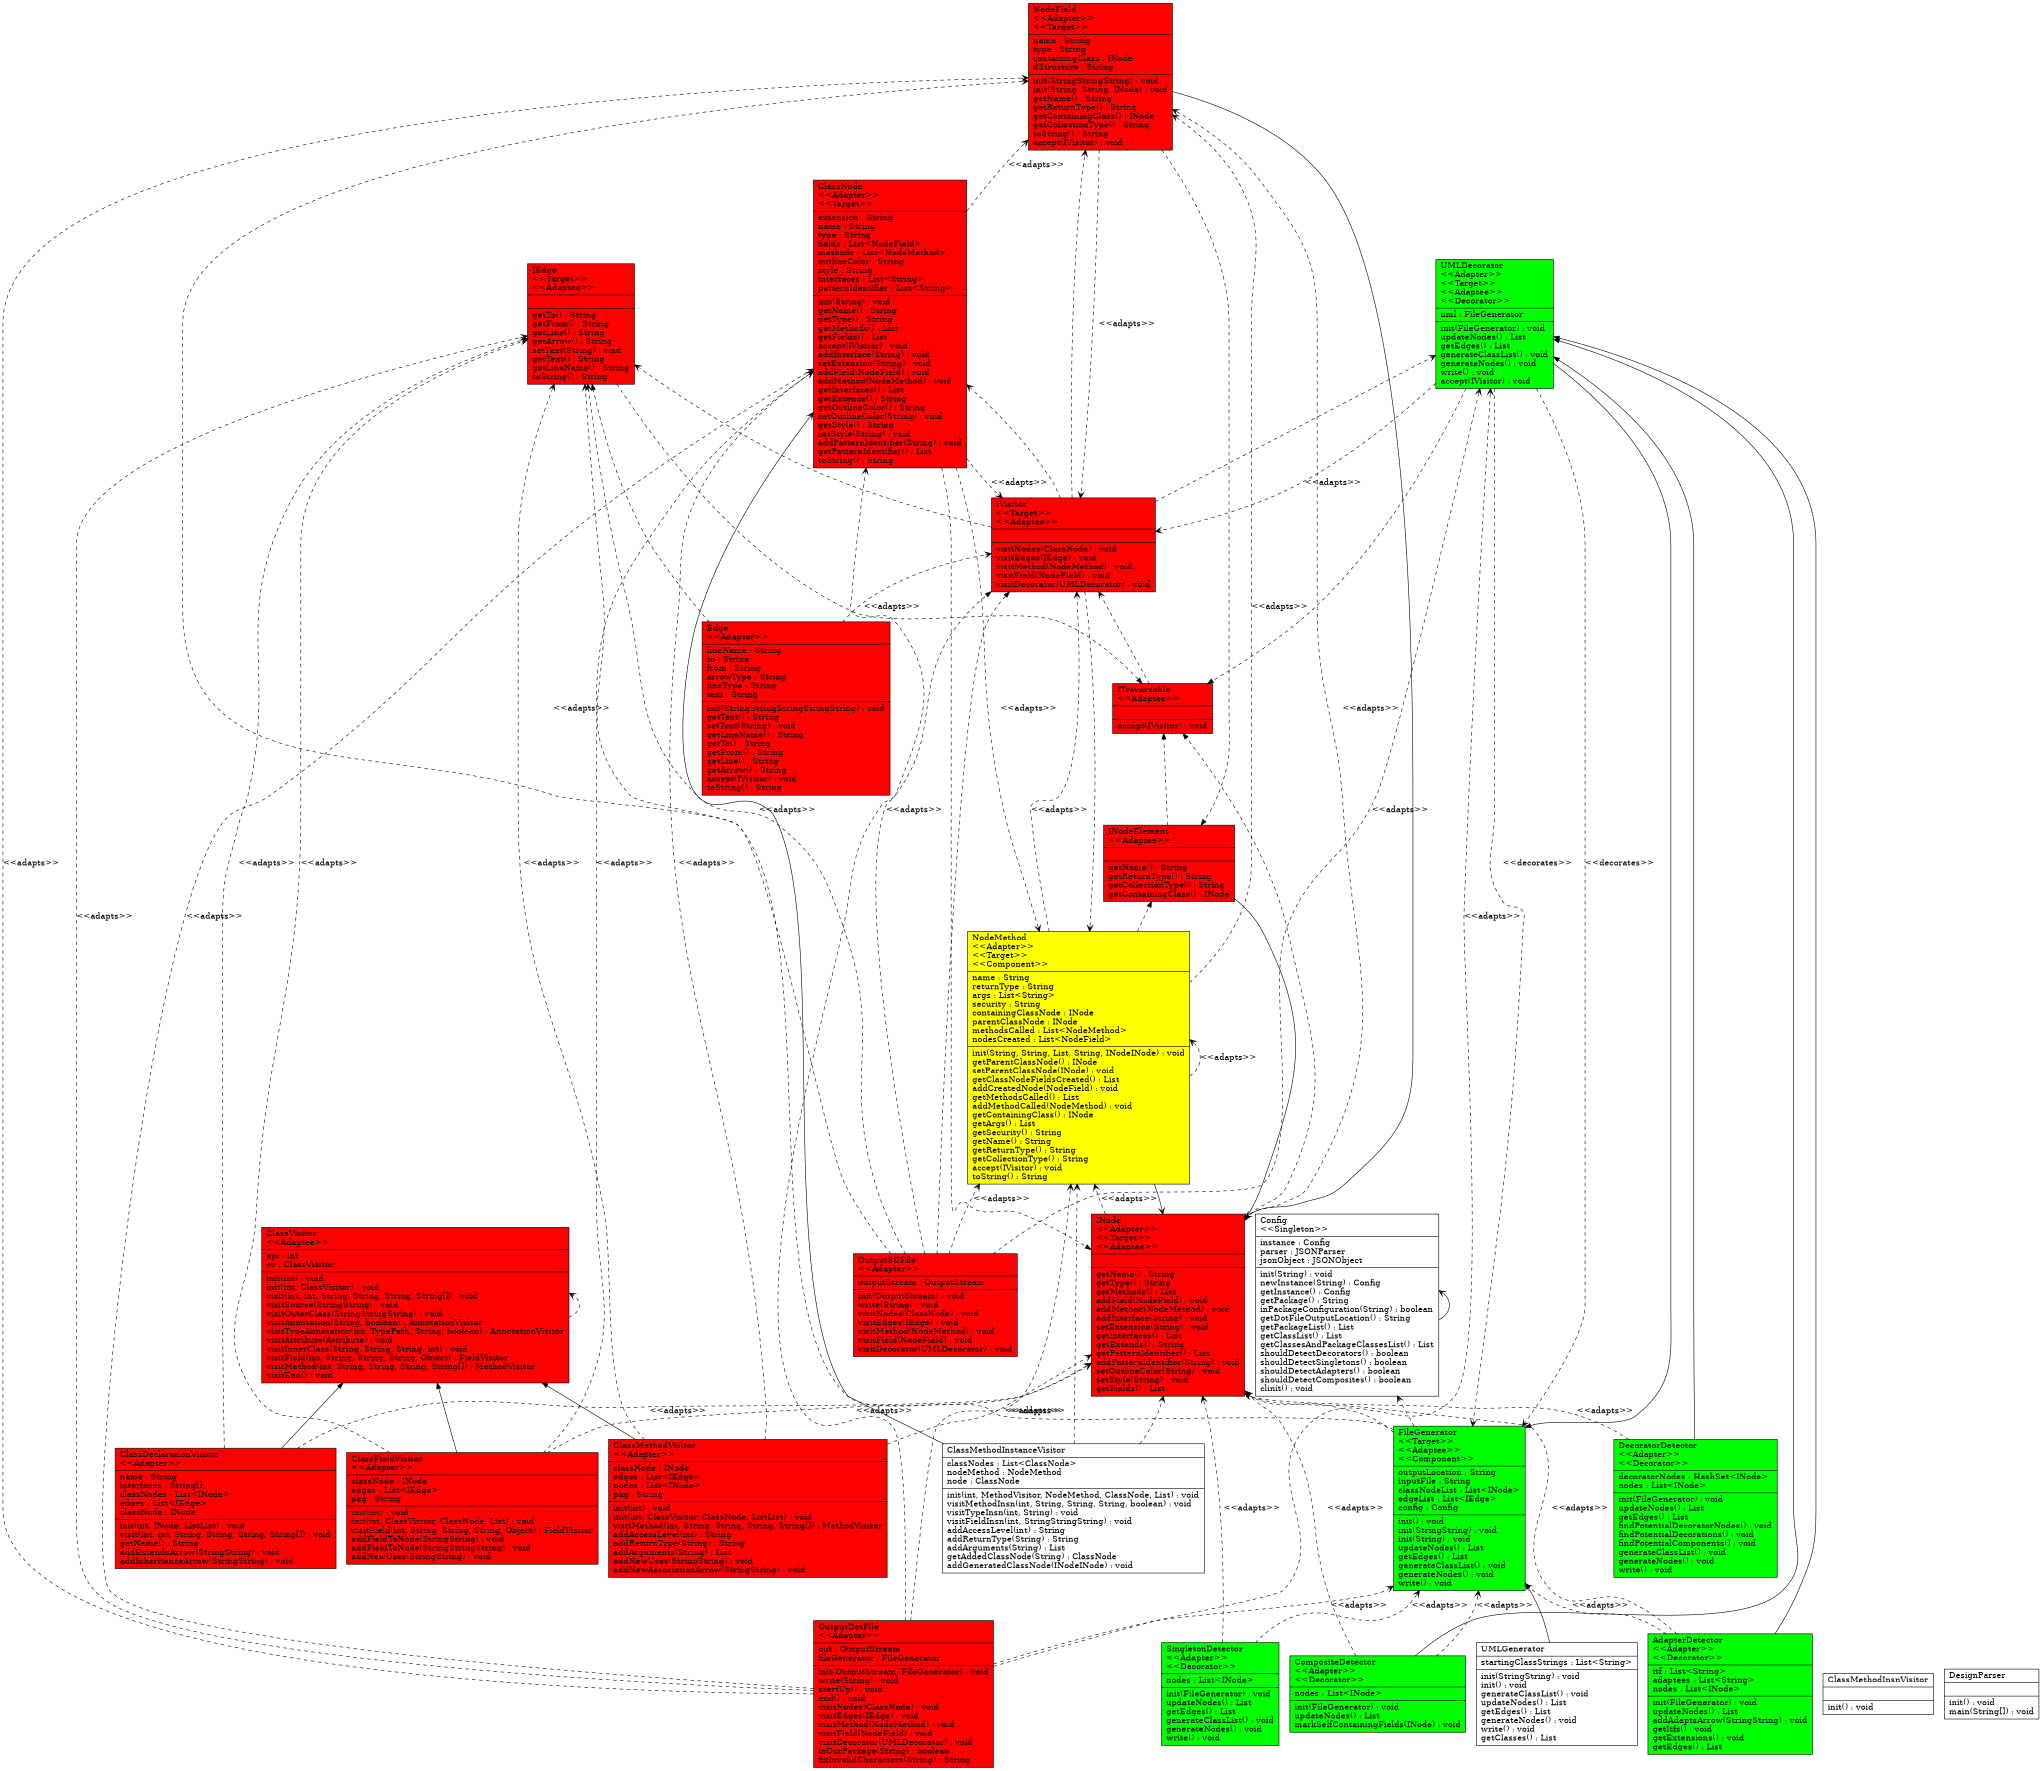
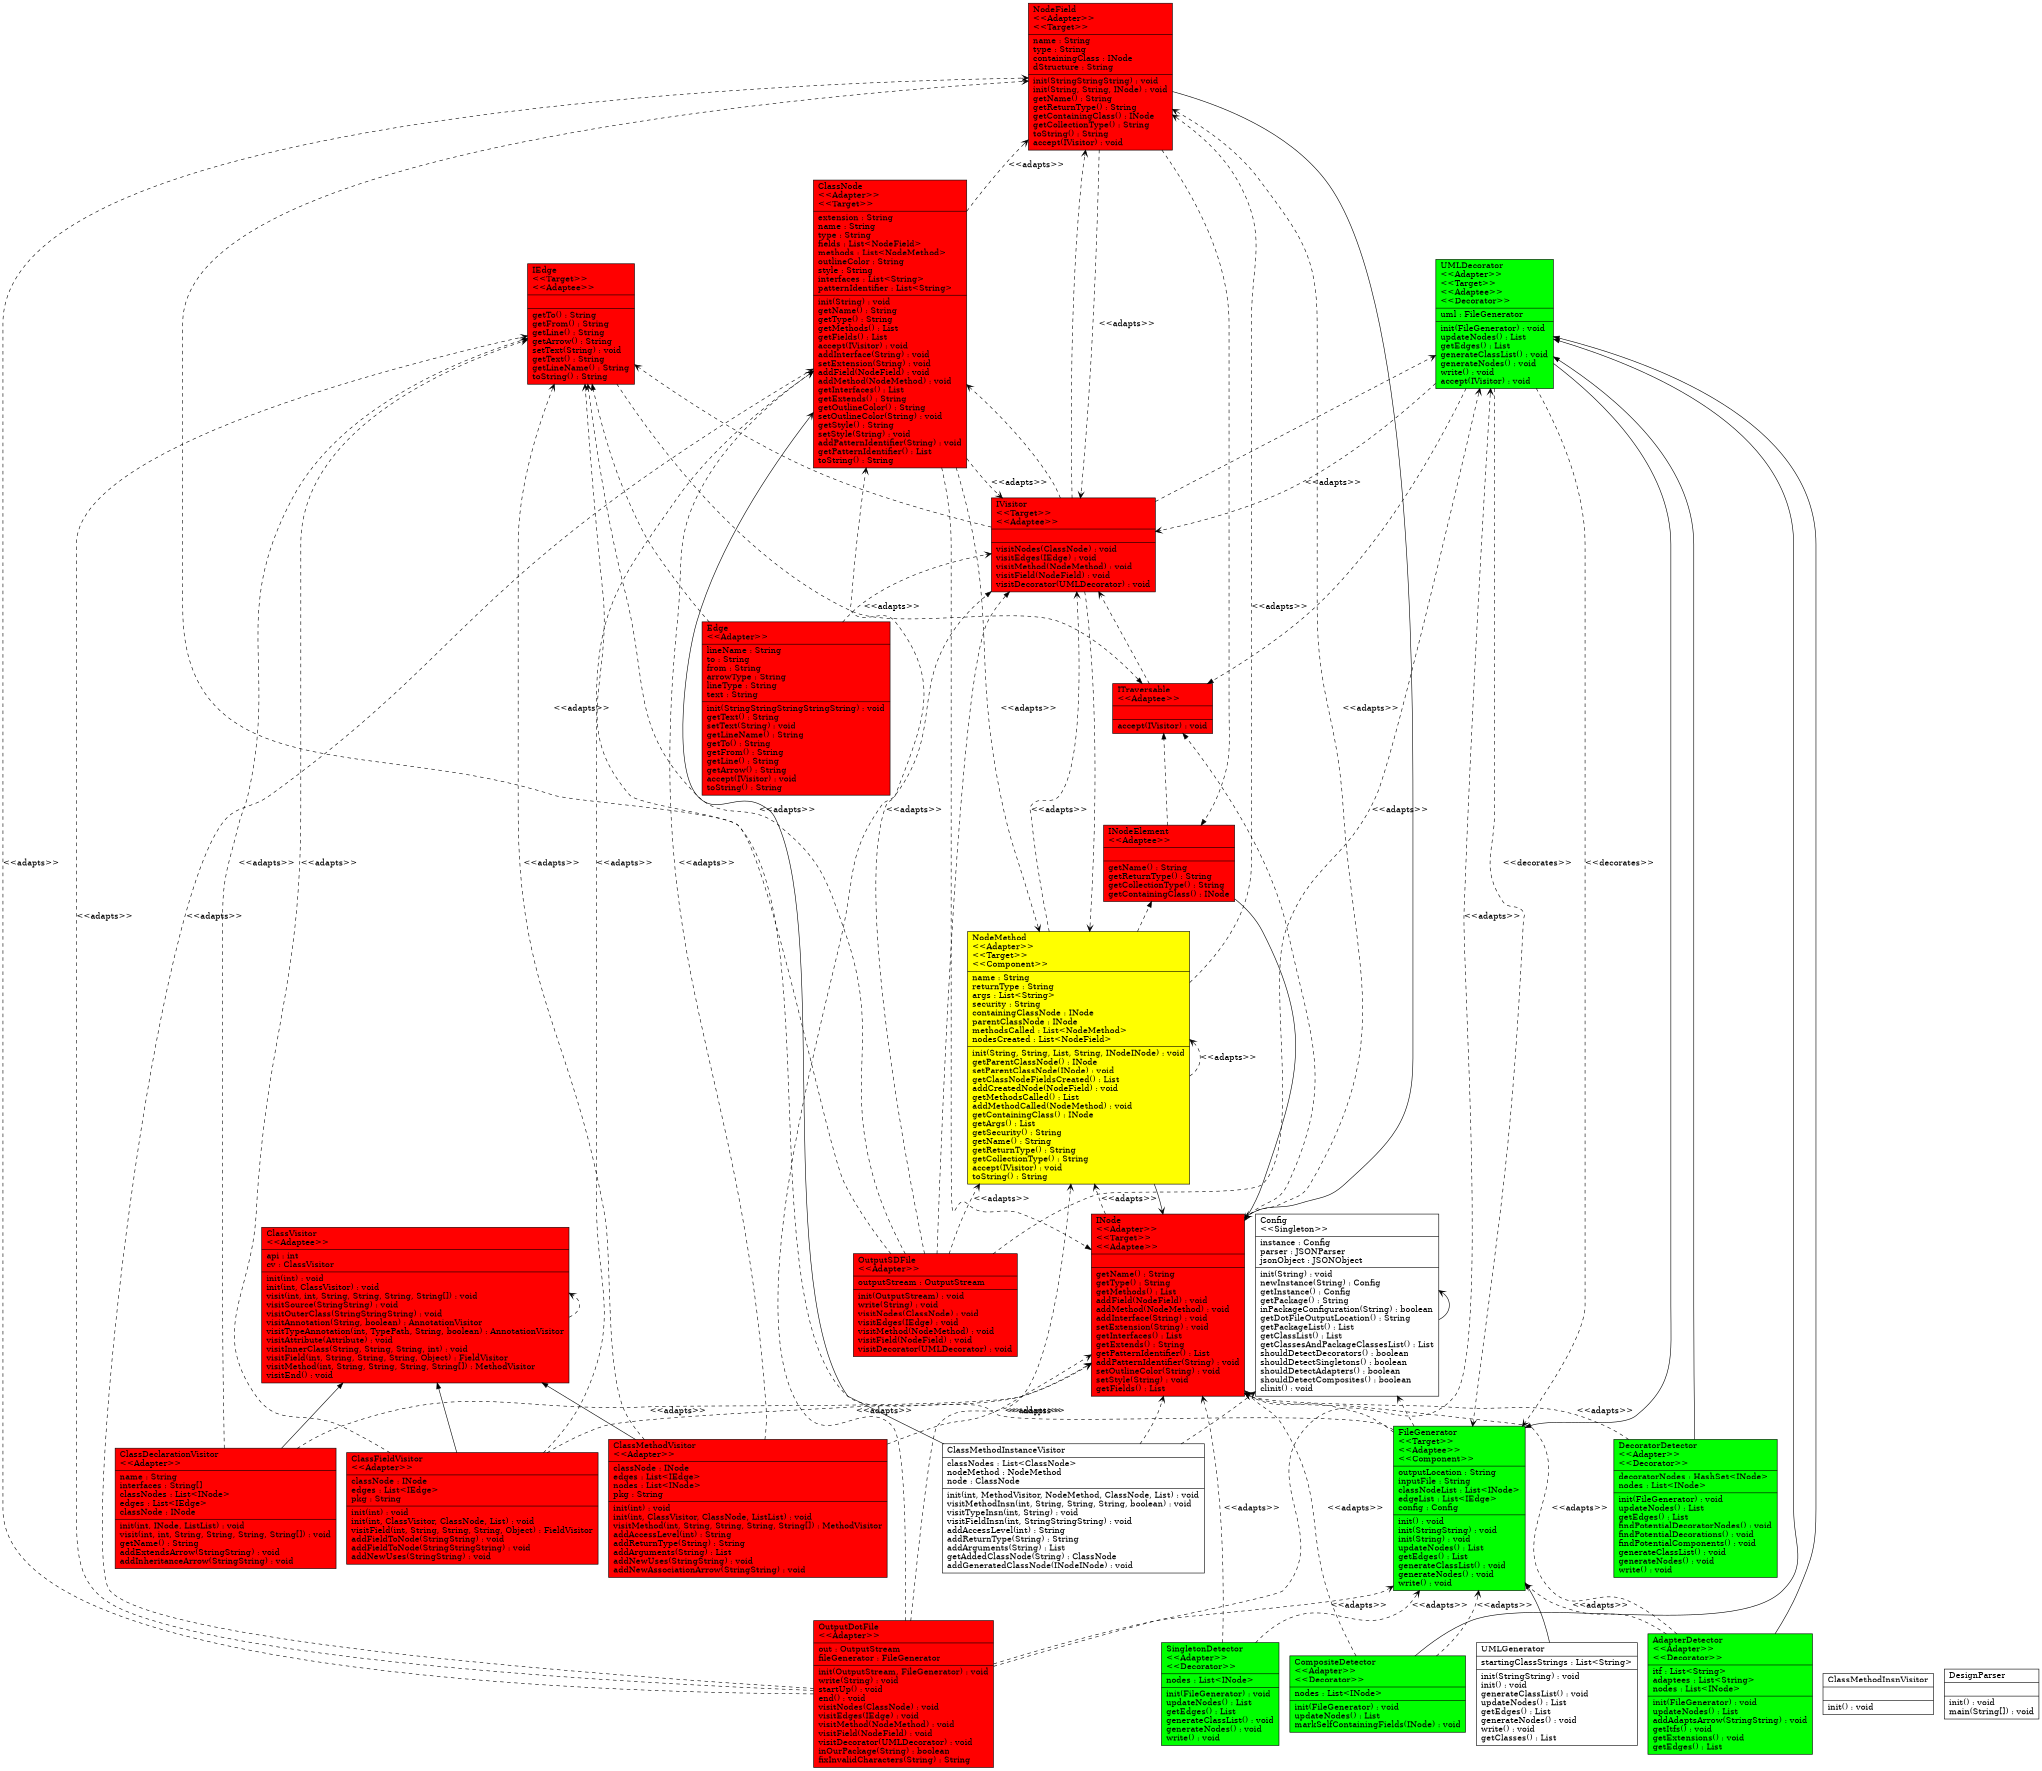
edge "ClassMethodInstanceVisitor" -> "NodeMethod": now "ClassMethodInstanceVisitor" -> "Config"
